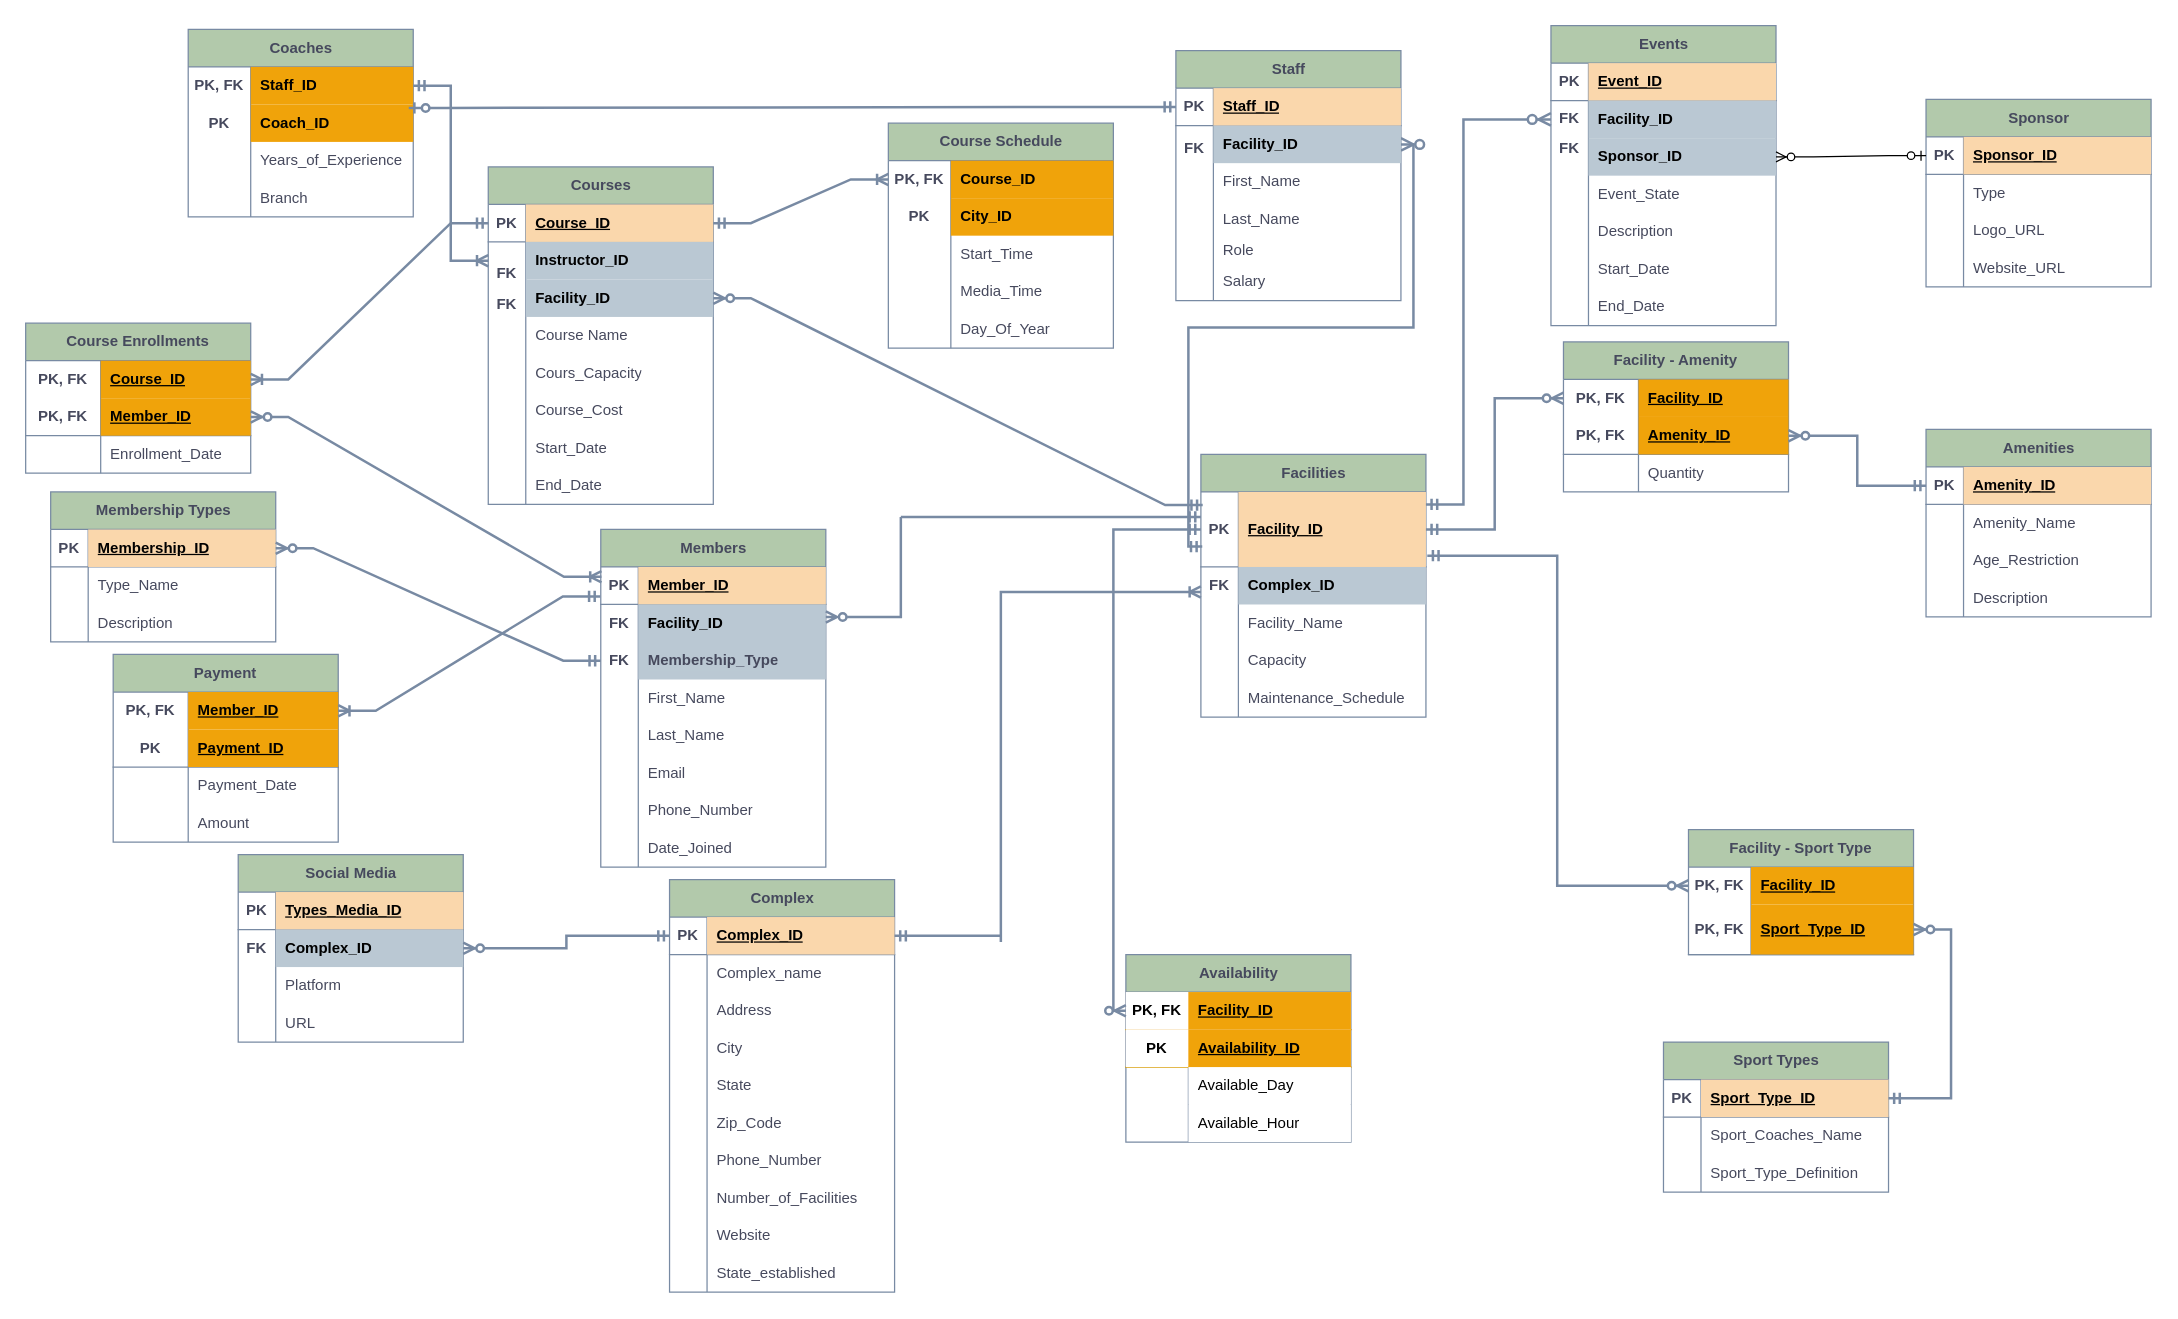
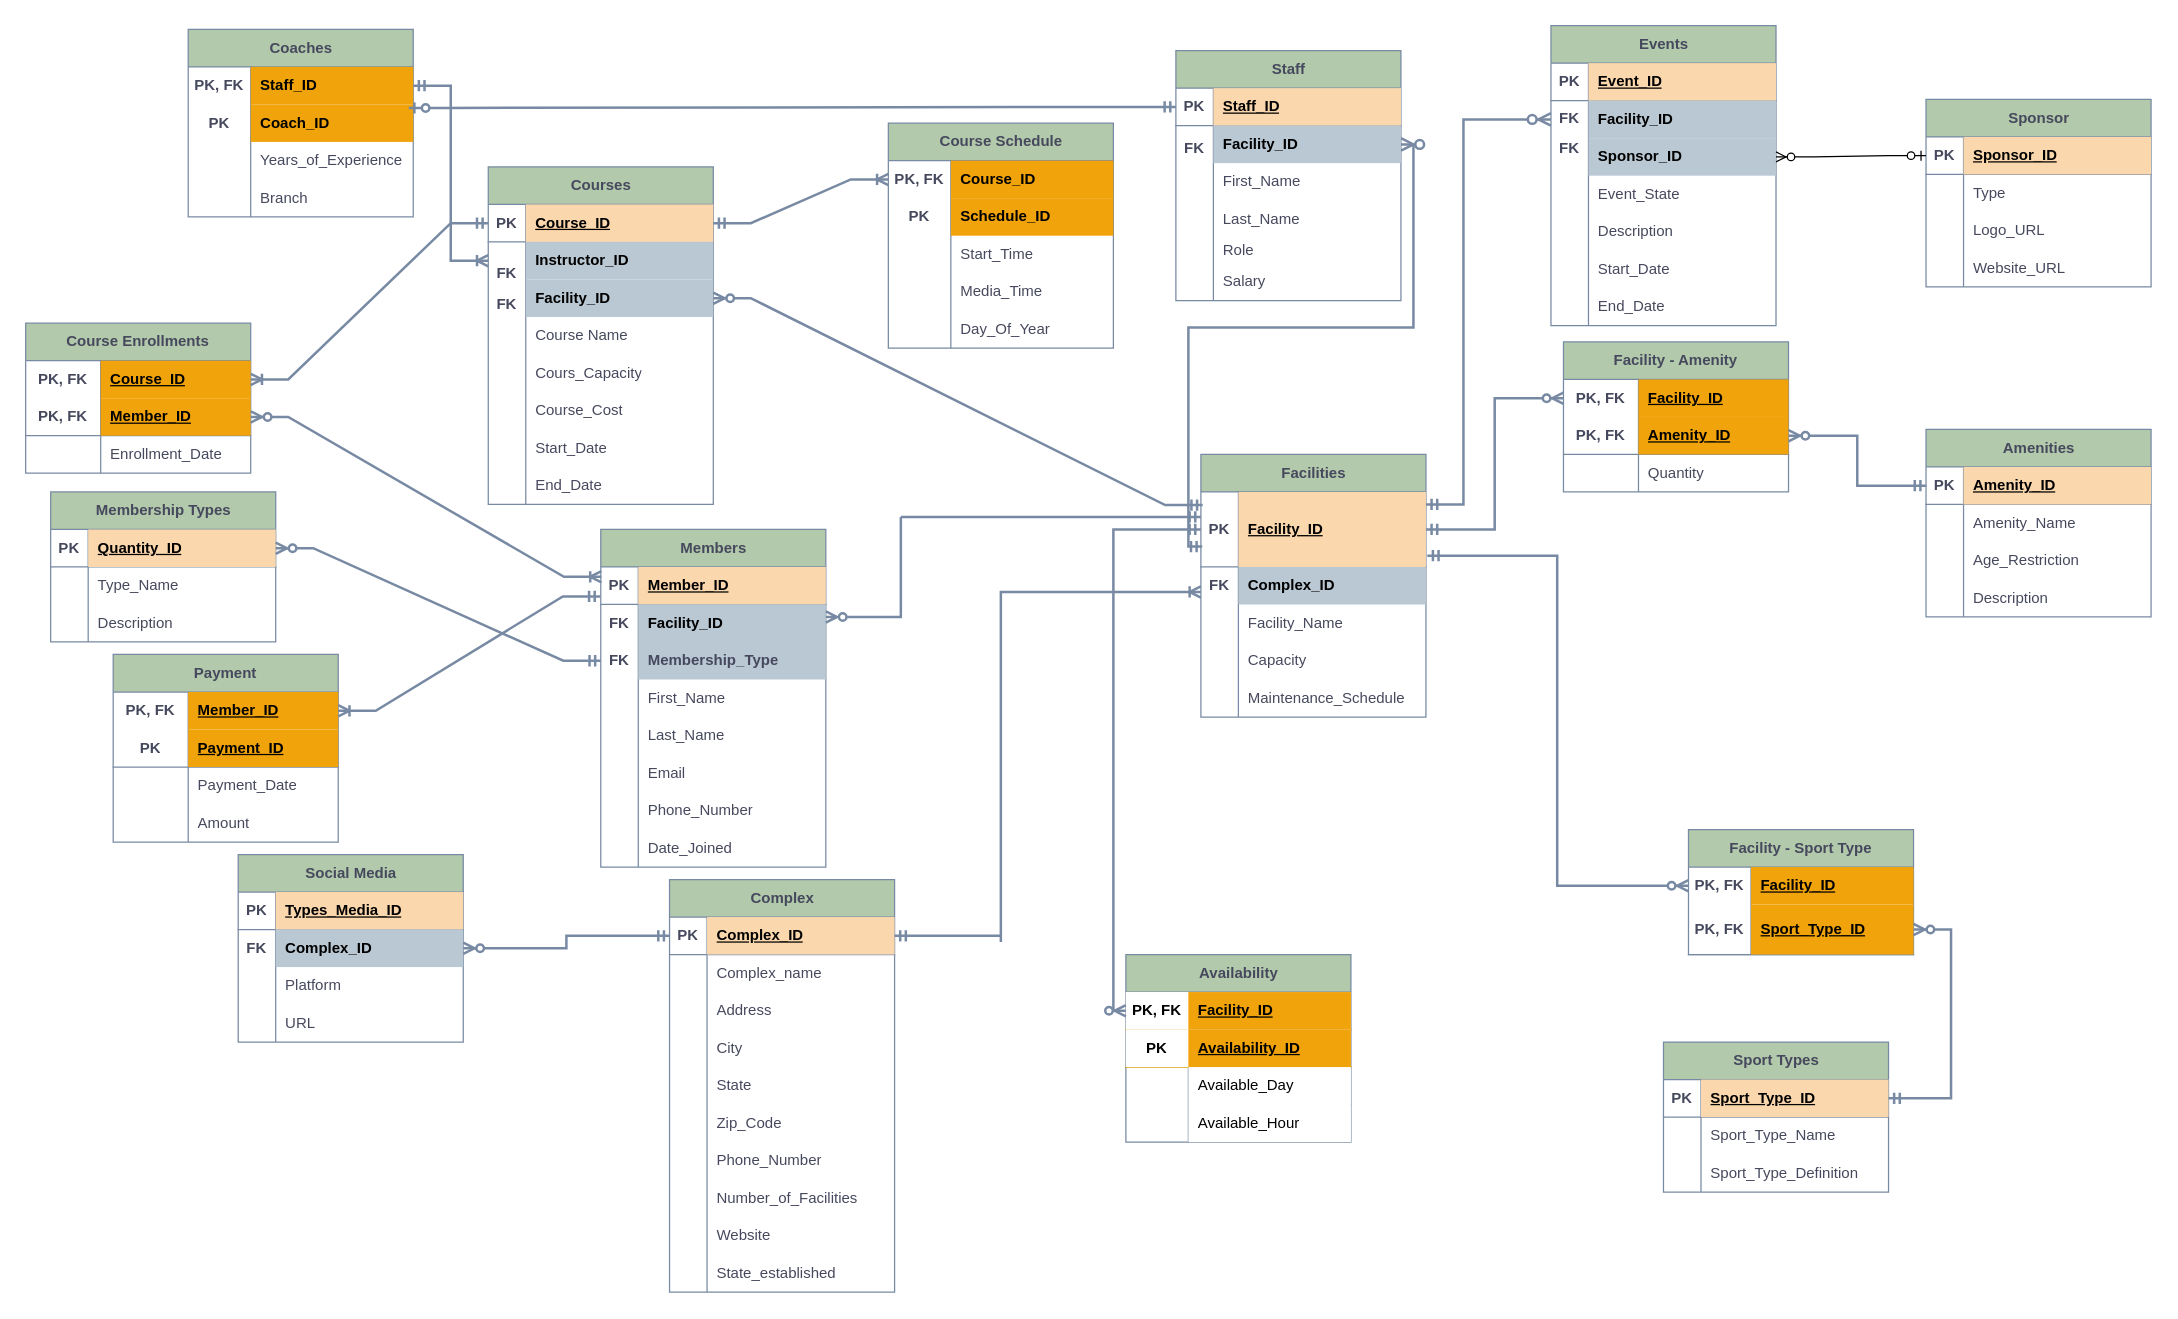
node "City_ID": label "City_ID" -> "Schedule_ID"
node "Membership_ID": label "Membership_ID" -> "Quantity_ID"
node "Sport_Coaches_Name": label "Sport_Coaches_Name" -> "Sport_Type_Name"
